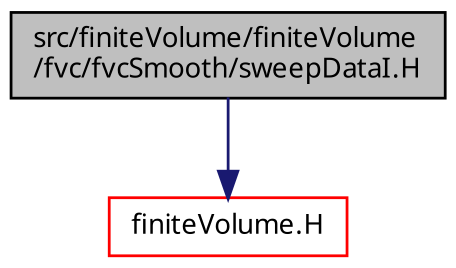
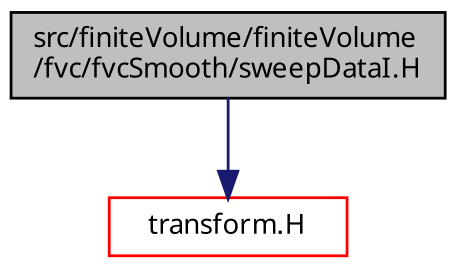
node "finiteVolume.H": label "finiteVolume.H" -> "transform.H"
